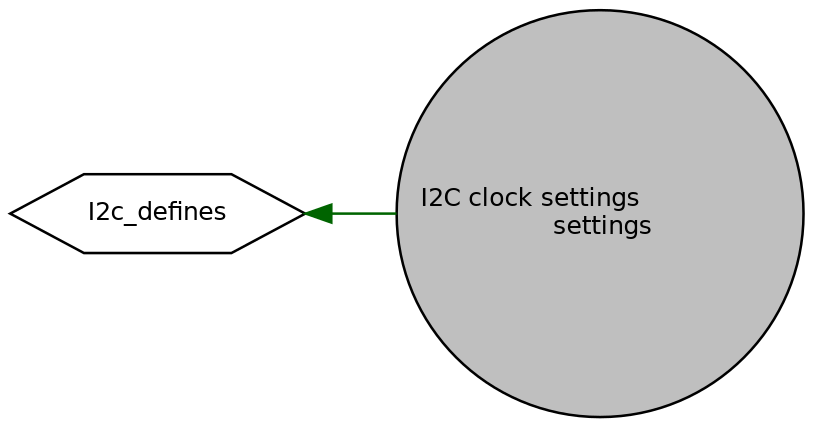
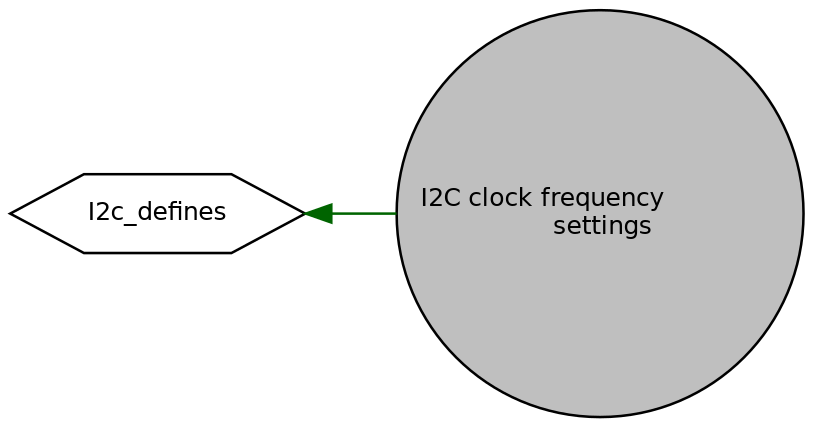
node "I2C clock settings settings": label "I2C clock settings settings" -> "I2C clock frequency settings"
